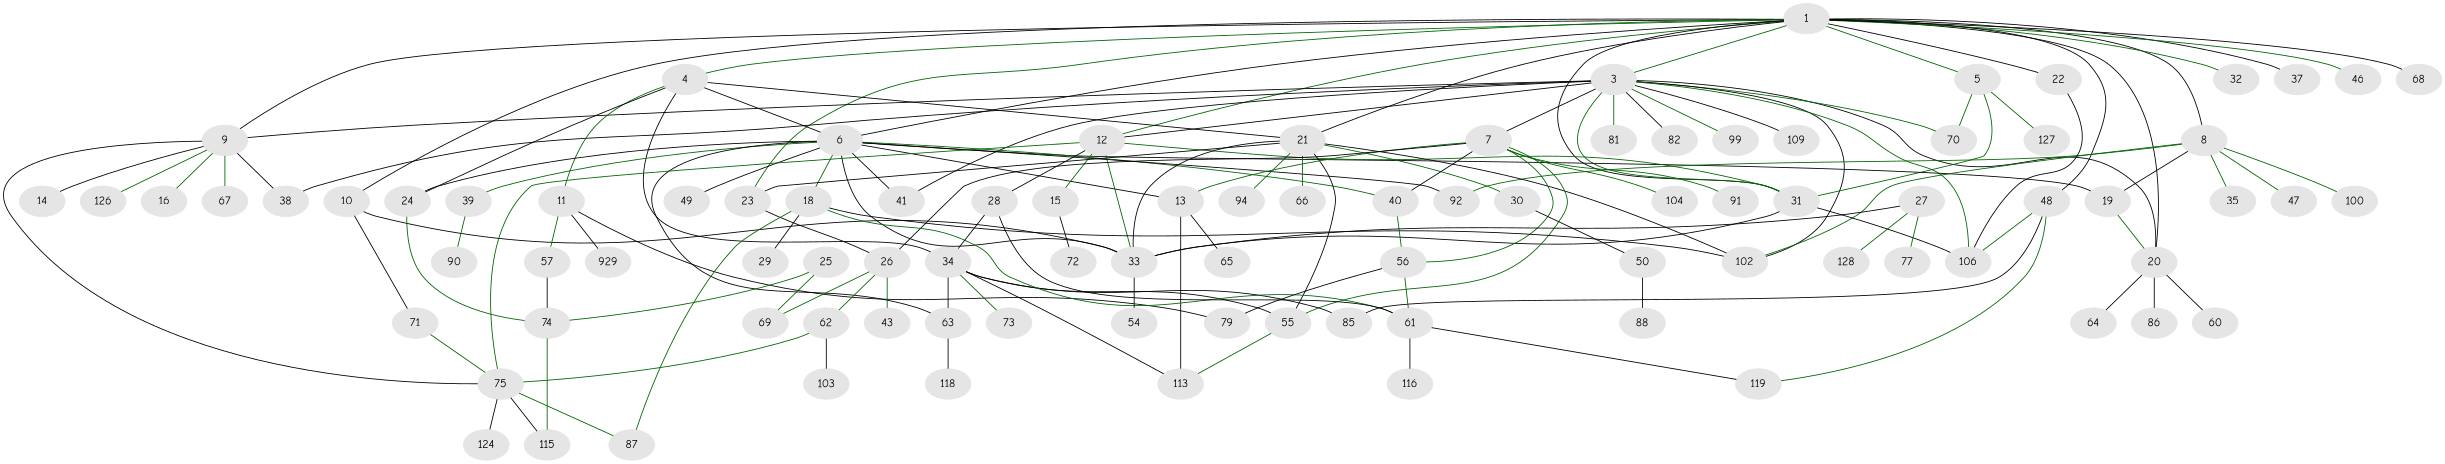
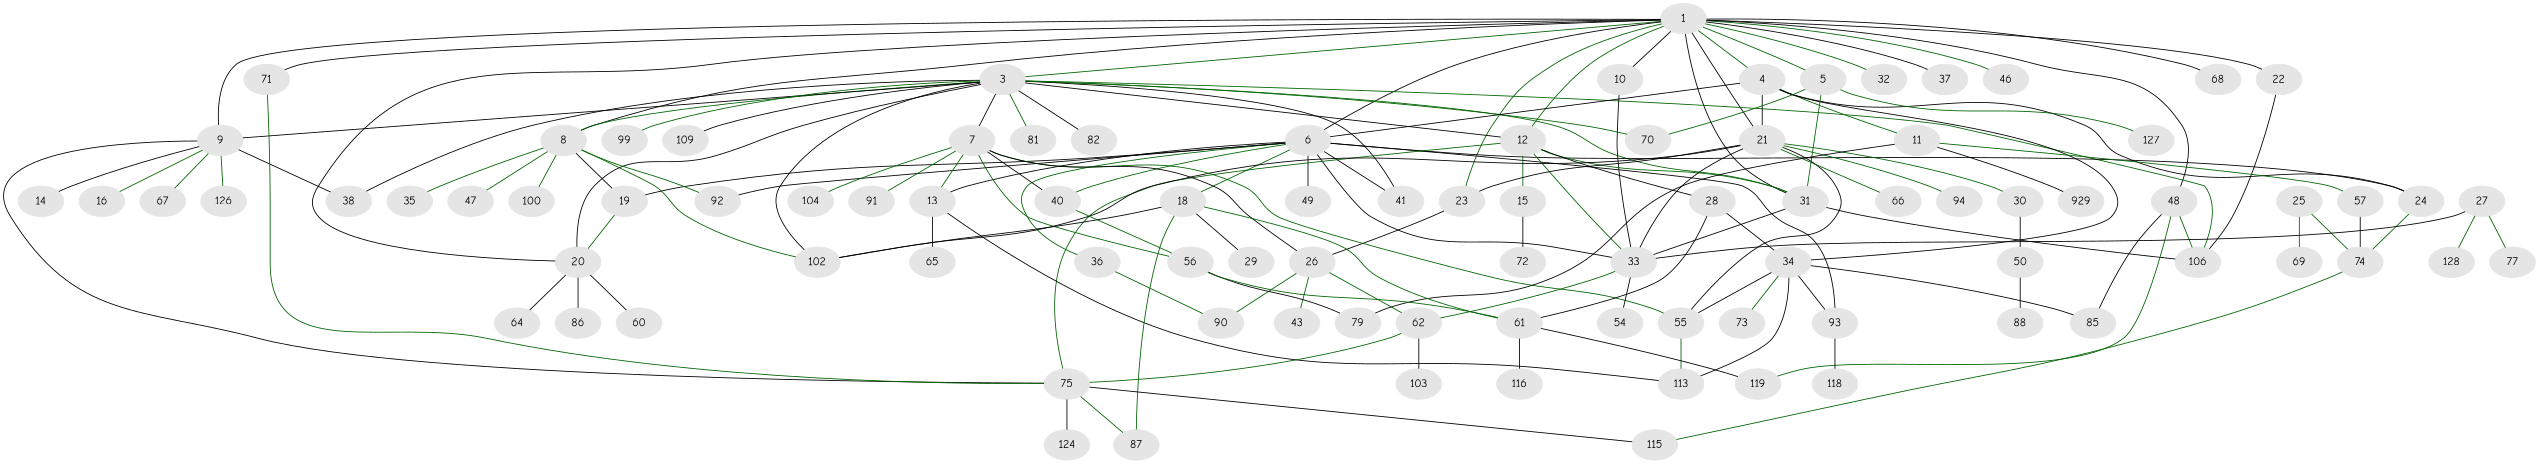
edge "3" -- "8": added
node "39": label "39" -> "36"
edge "10" -- "71": now "1" -- "71"
edge "26" -- "69": now "26" -- "90"
edge "33" -- "62": added
node "63": label "63" -> "93"
